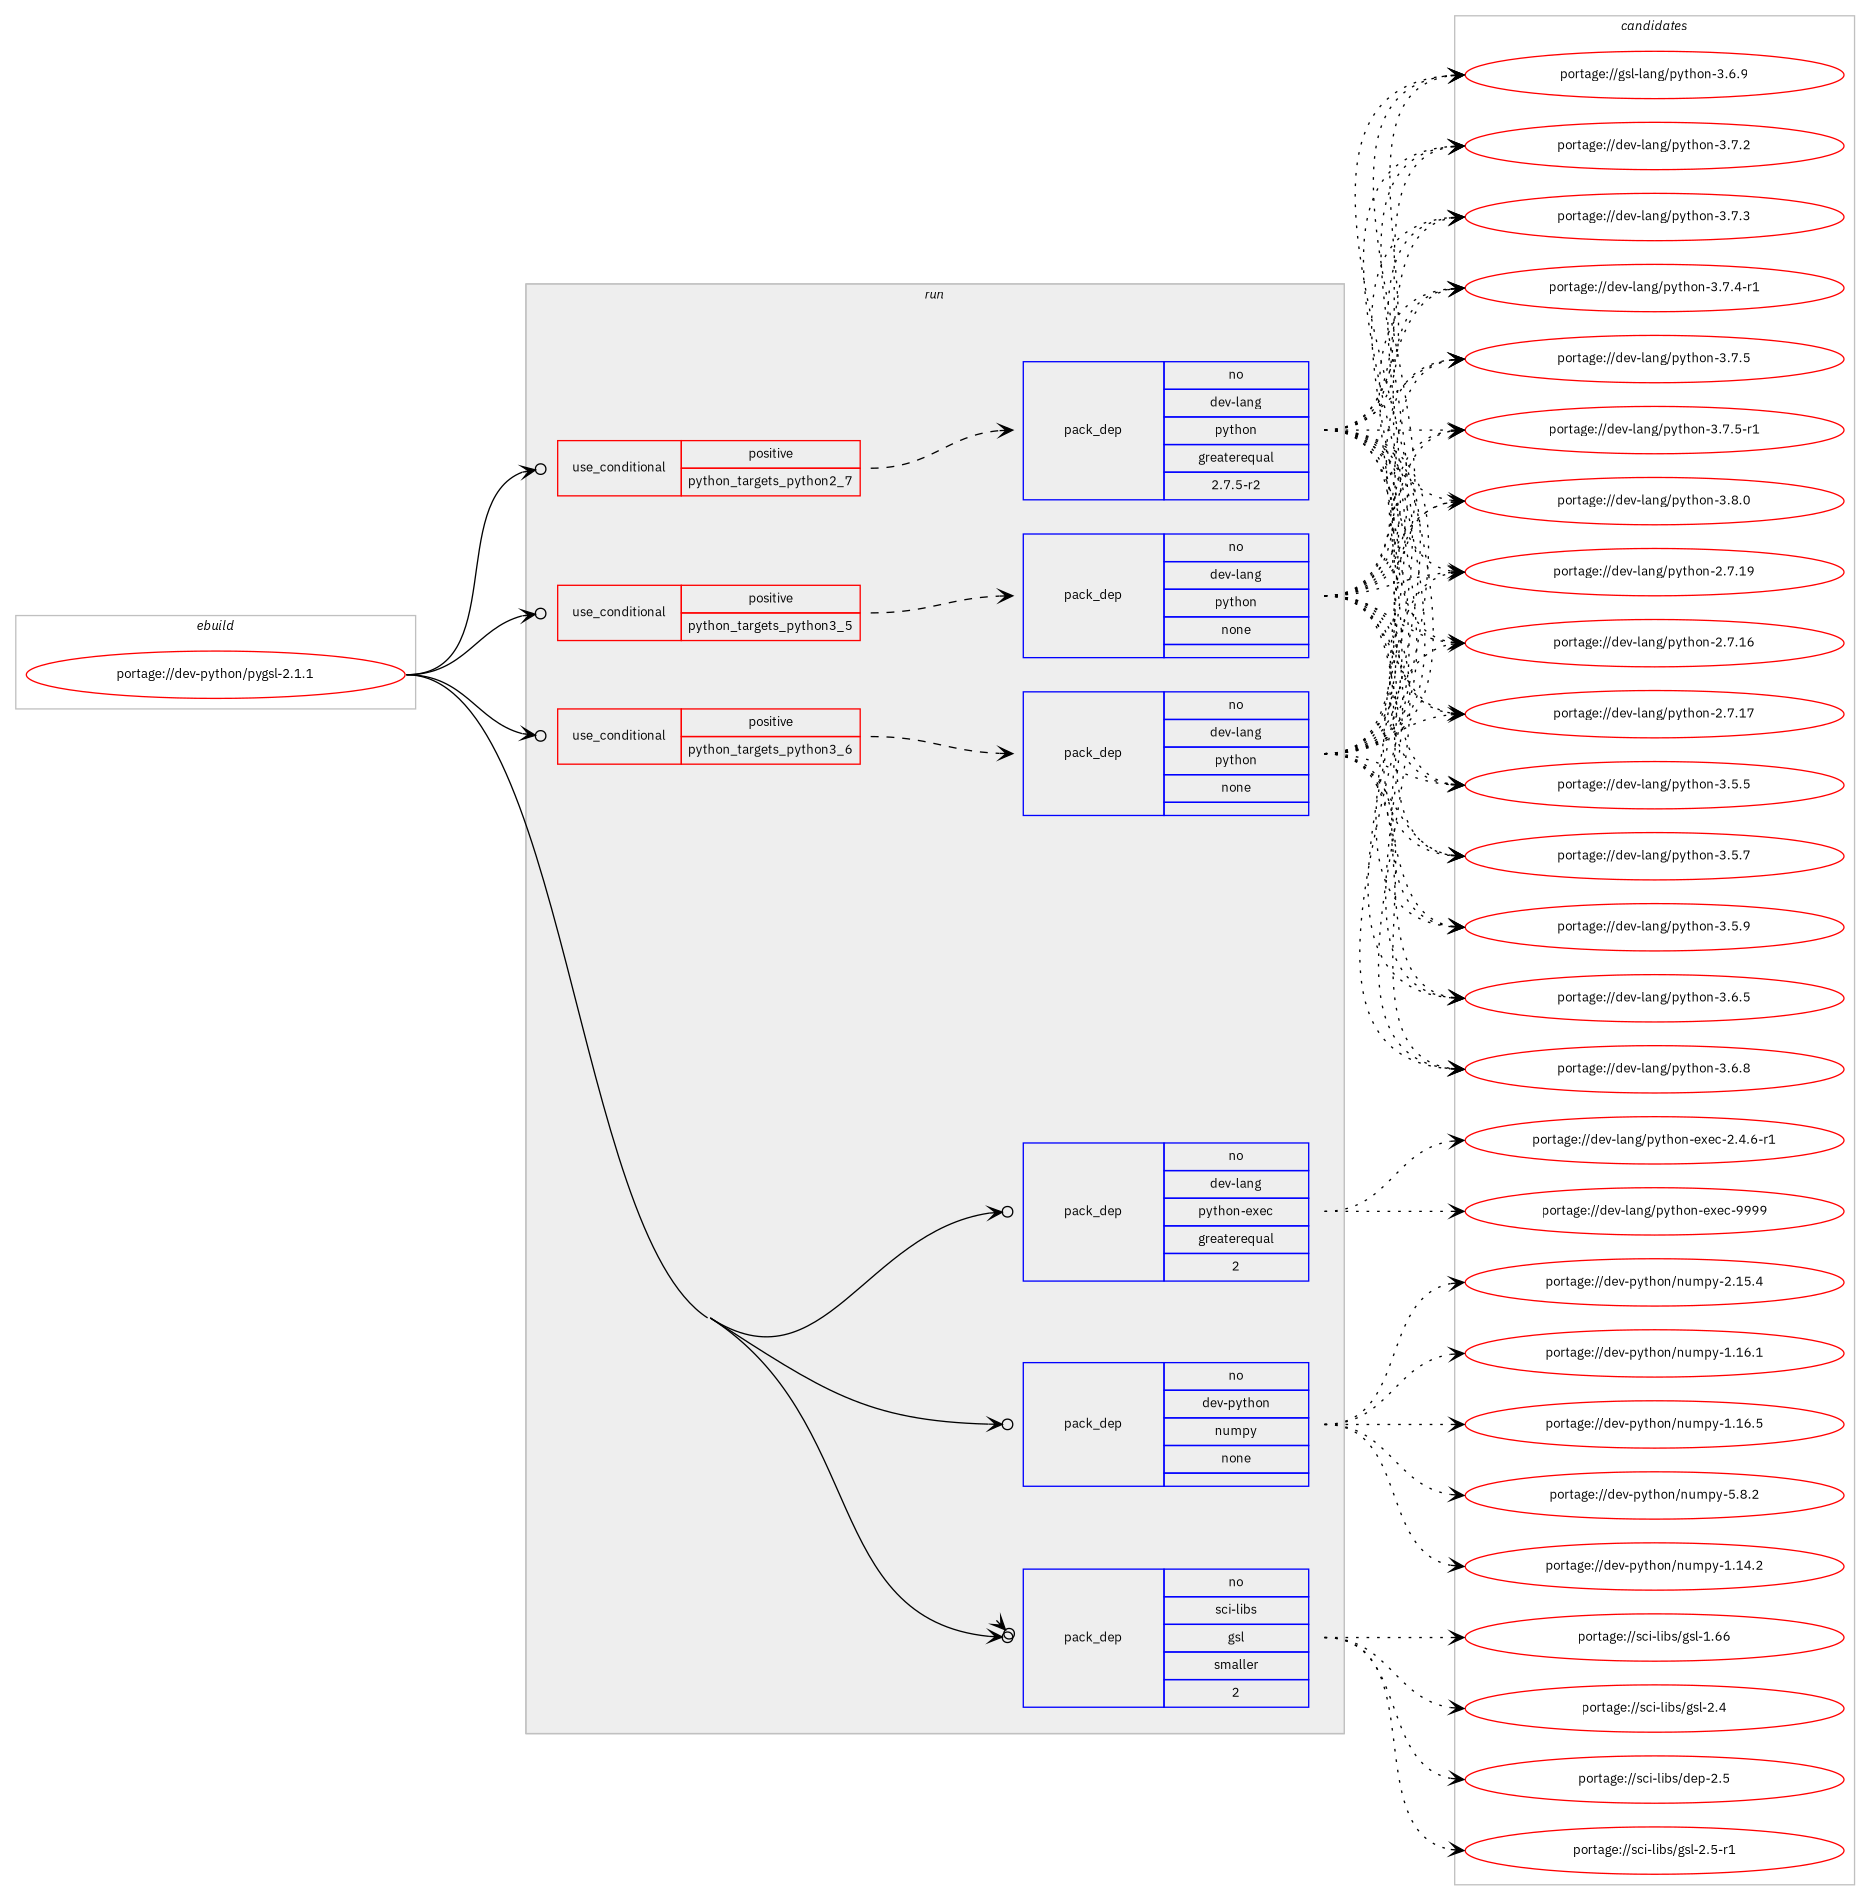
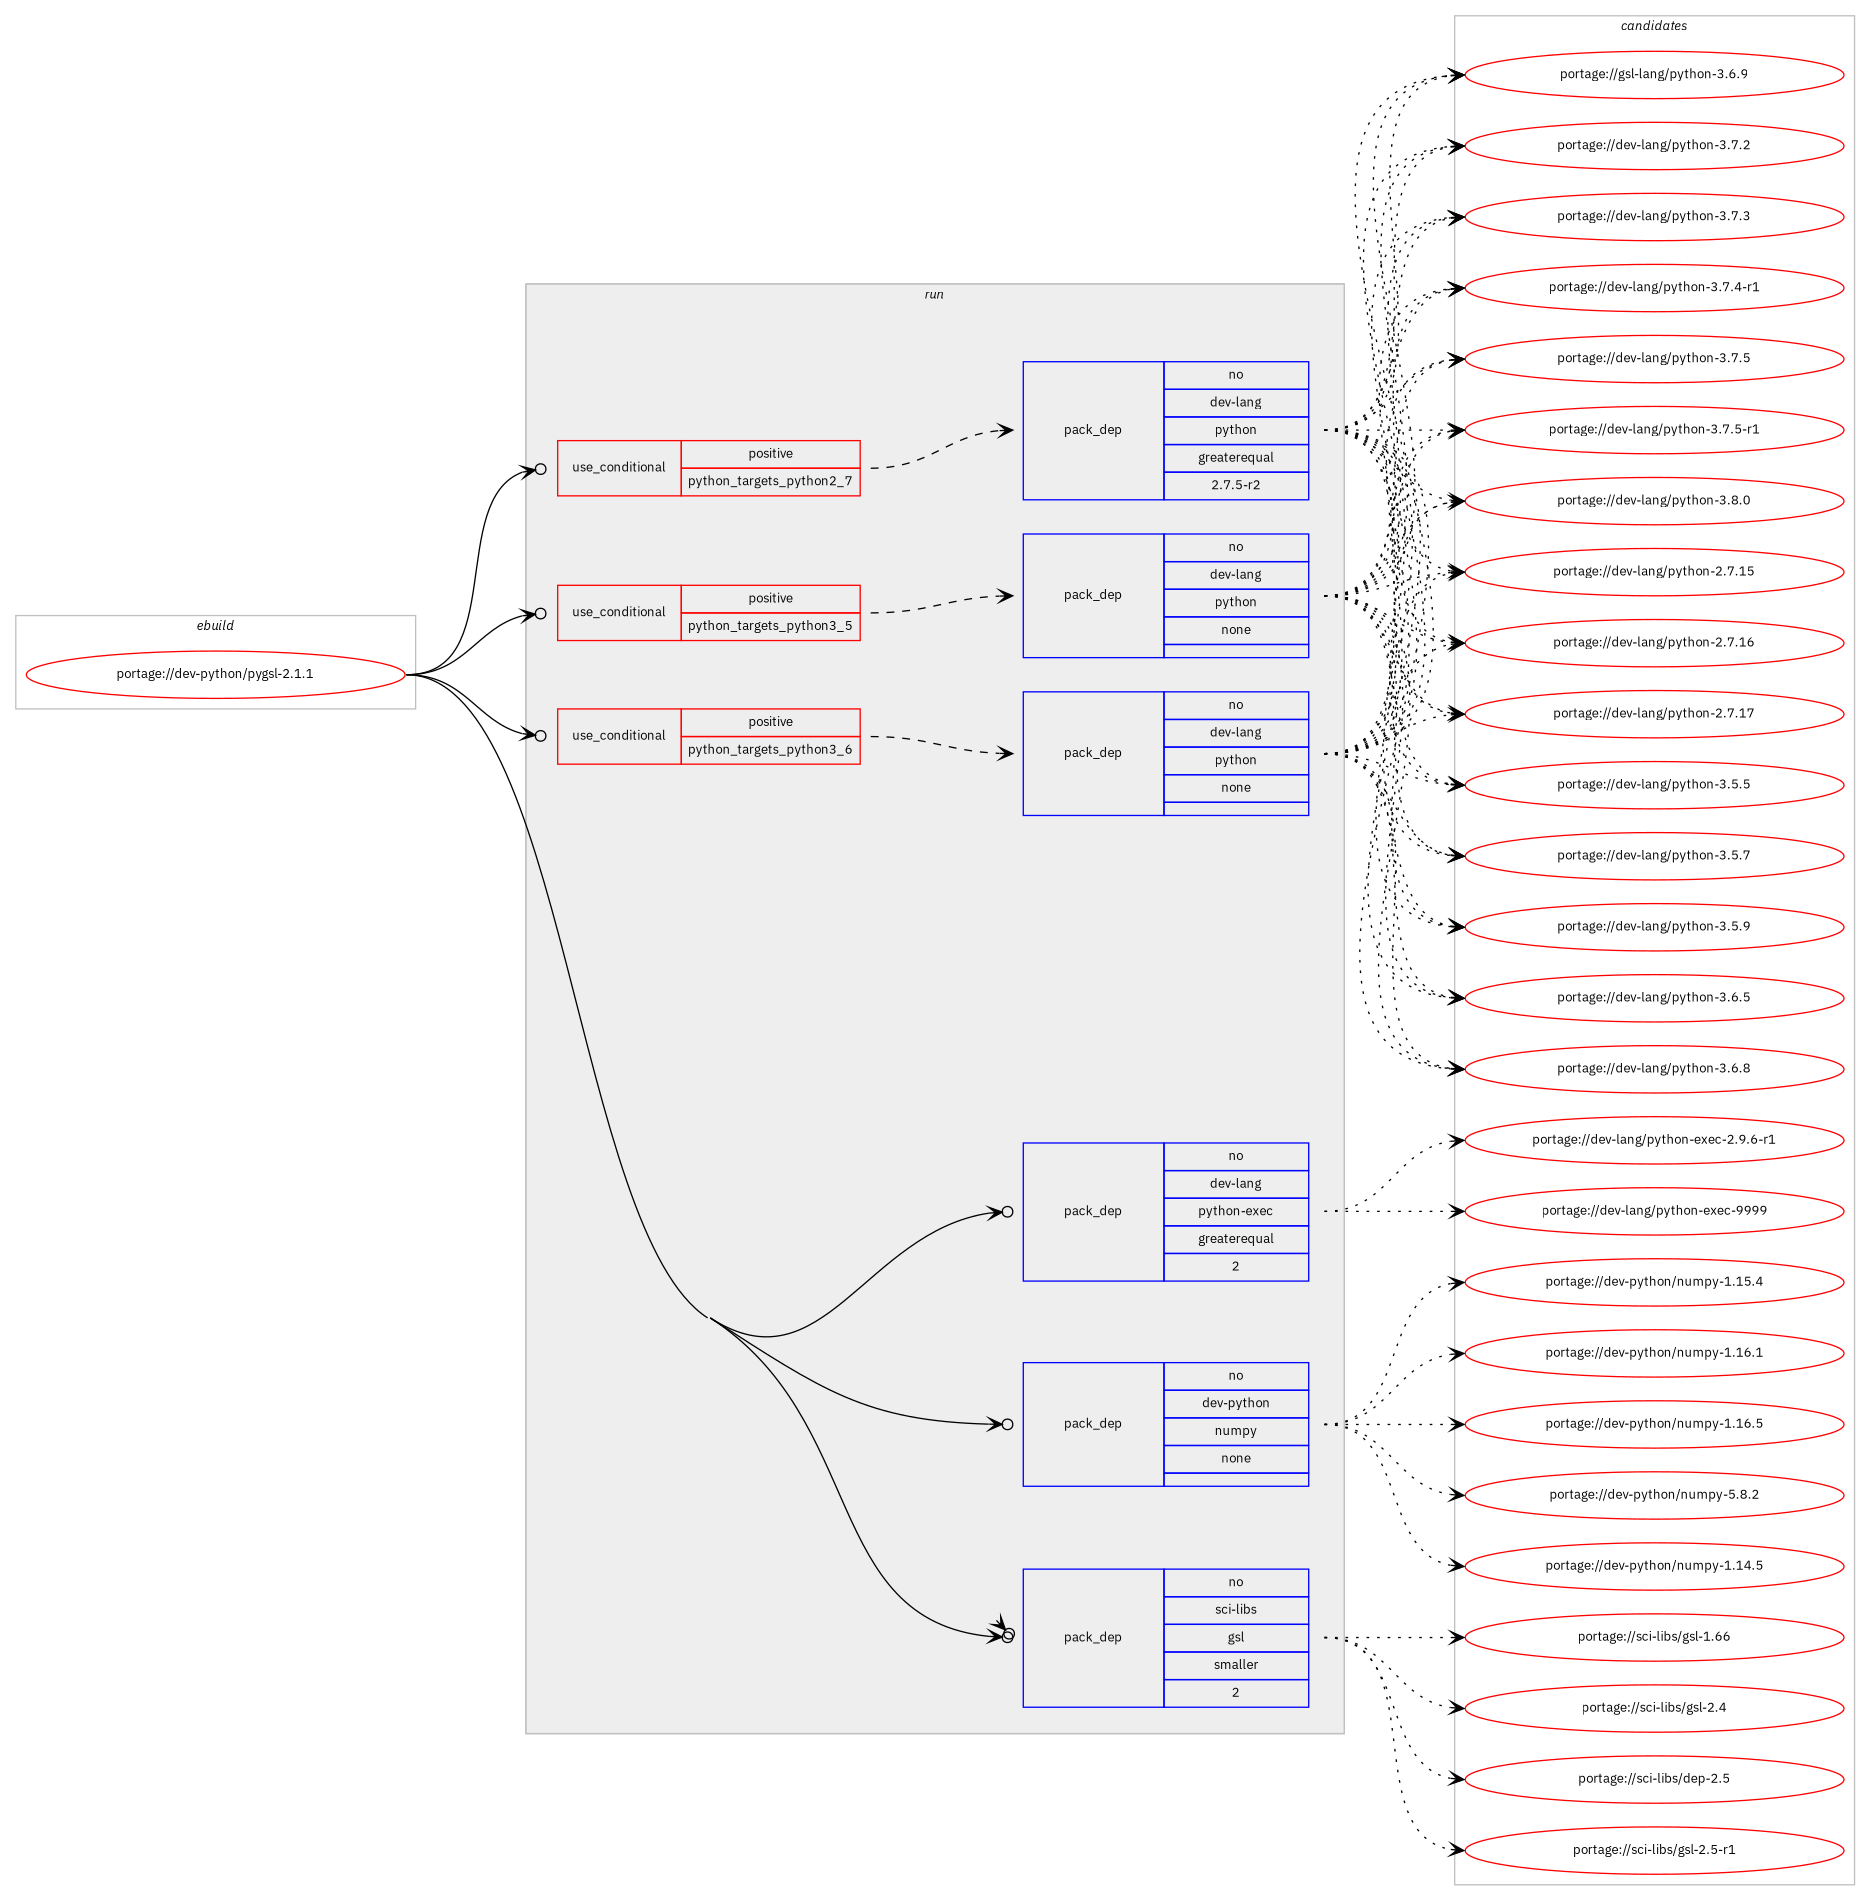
node "portage://dev-lang/python-2.7.19": label "portage://dev-lang/python-2.7.19" -> "portage://dev-lang/python-2.7.15"
node "portage://dev-lang/python-exec-2.4.6-r1": label "portage://dev-lang/python-exec-2.4.6-r1" -> "portage://dev-lang/python-exec-2.9.6-r1"
node "portage://dev-python/numpy-2.15.4": label "portage://dev-python/numpy-2.15.4" -> "portage://dev-python/numpy-1.15.4"
node "portage://dev-python/numpy-1.14.2": label "portage://dev-python/numpy-1.14.2" -> "portage://dev-python/numpy-1.14.5"
